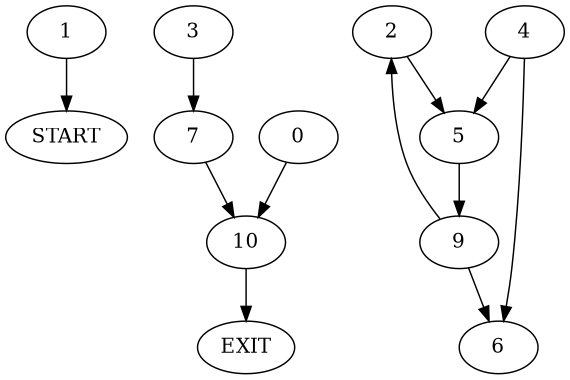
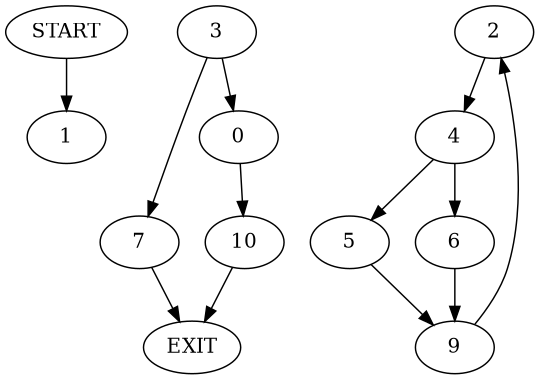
edge "3" -> "0": added
edge "1" -> "START": reversed
edge "2" -> "5": now "2" -> "4"
edge "7" -> "10": now "7" -> "EXIT"
edge "9" -> "6": reversed
